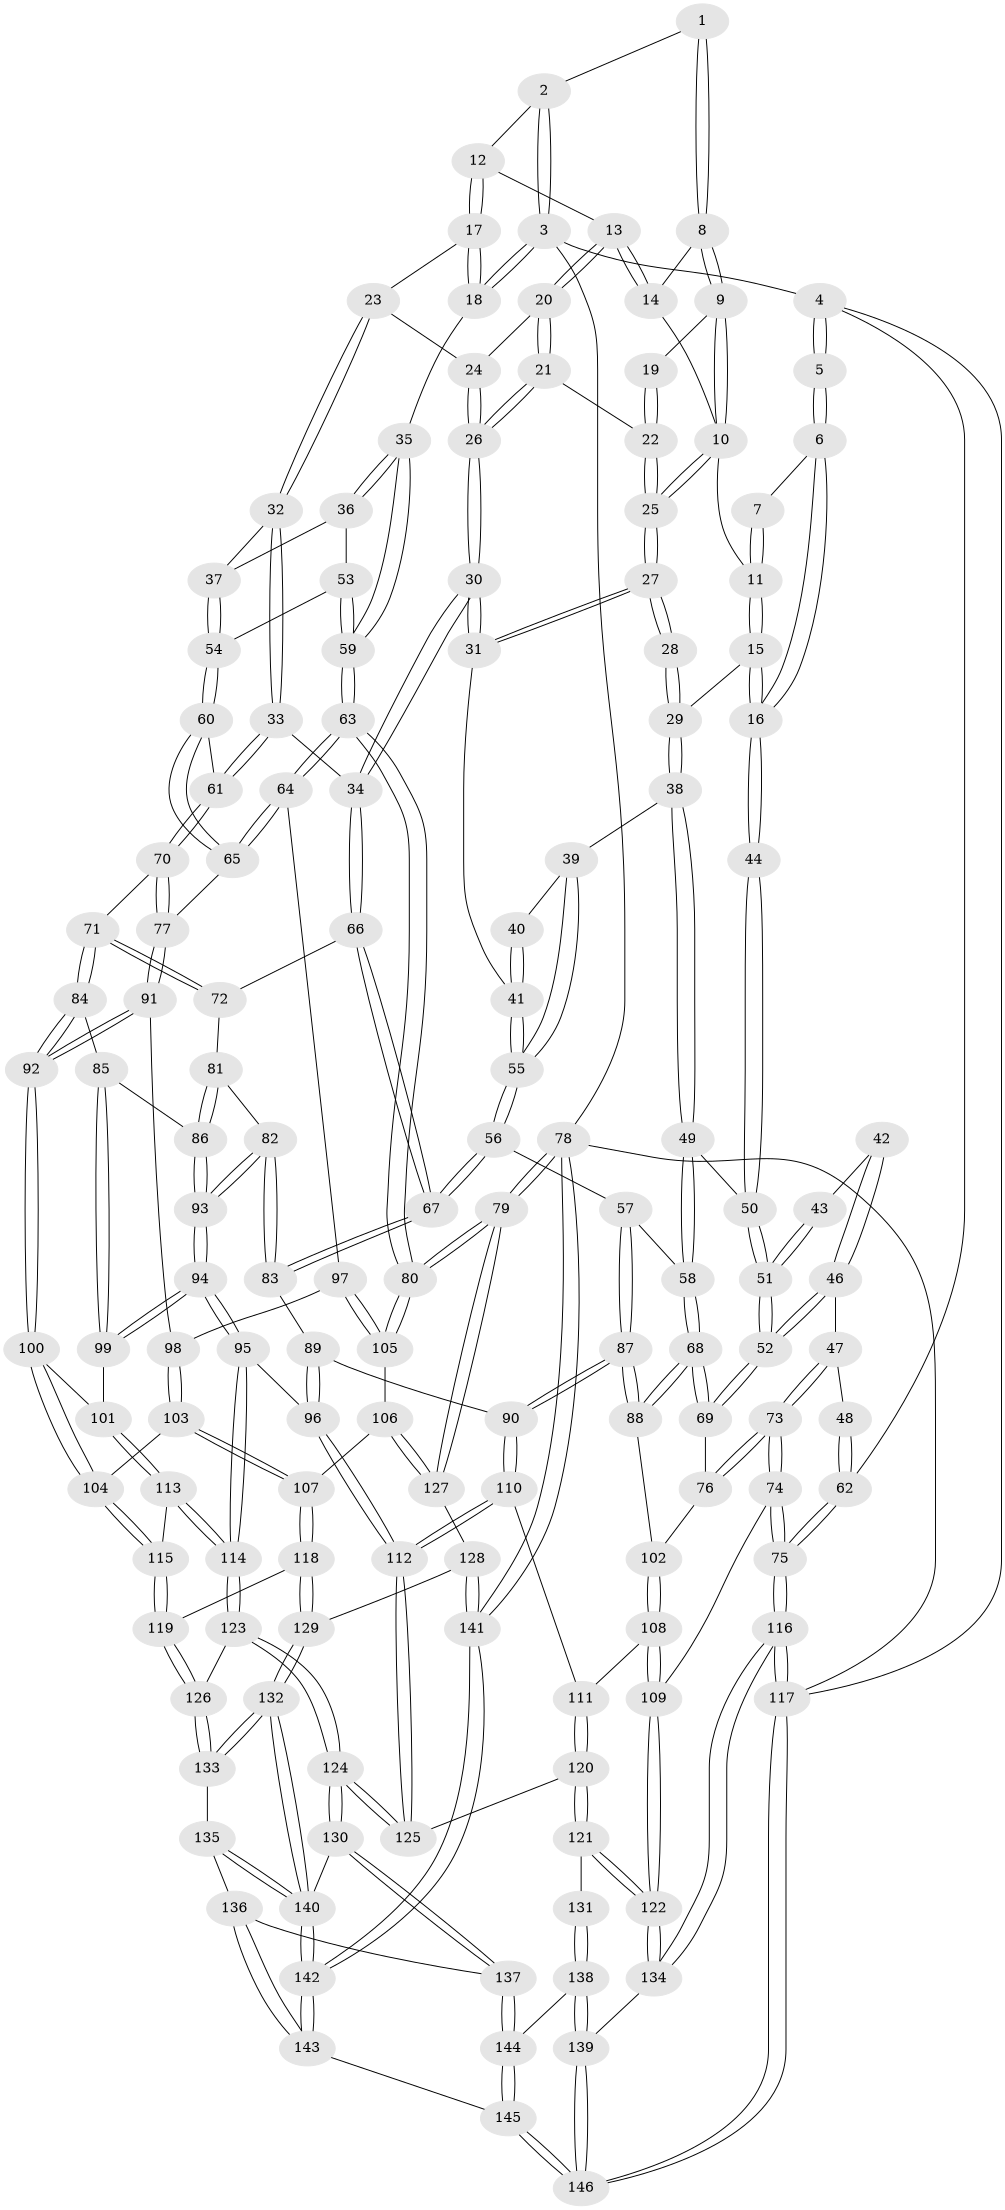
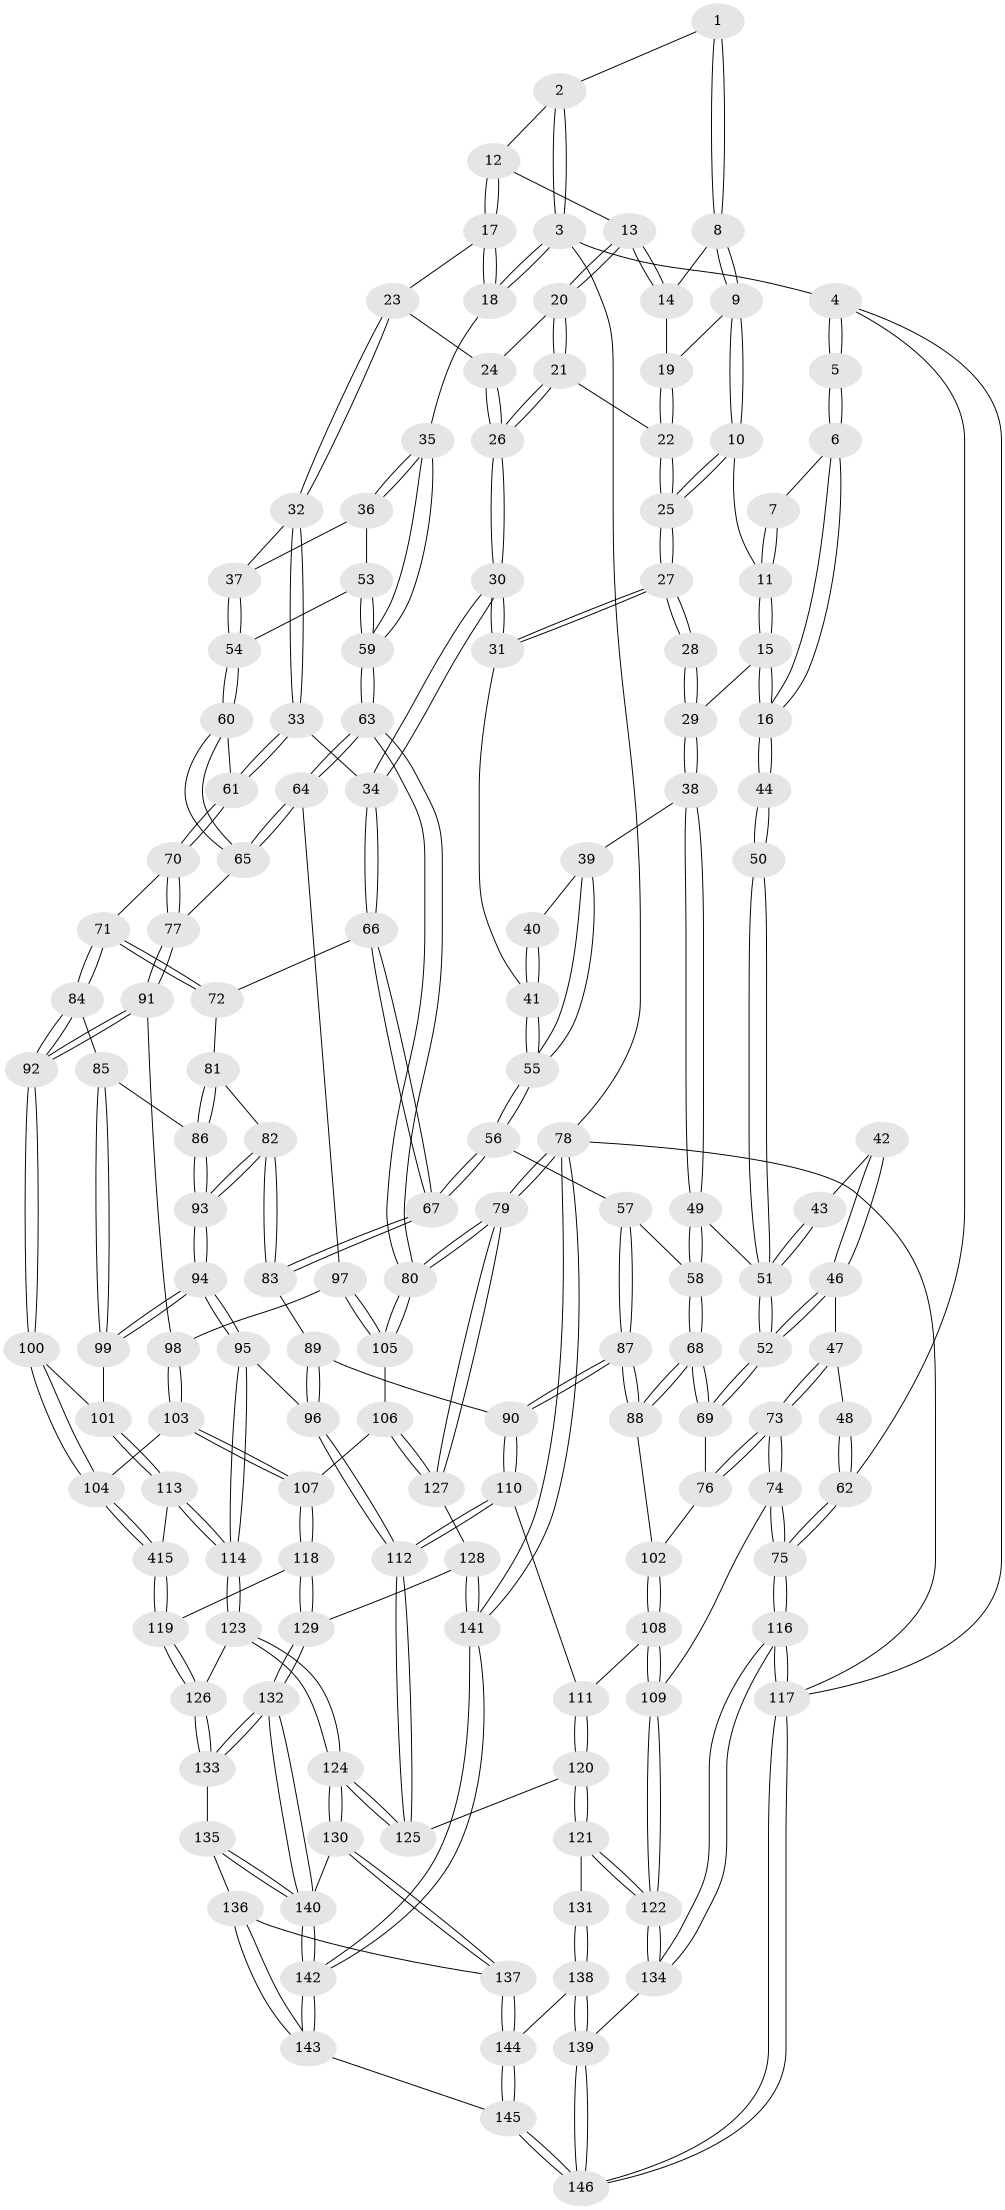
edge "14" -- "10": now "14" -- "19"
edge "49" -- "50": now "49" -- "51"
node "115": label "115" -> "415"
